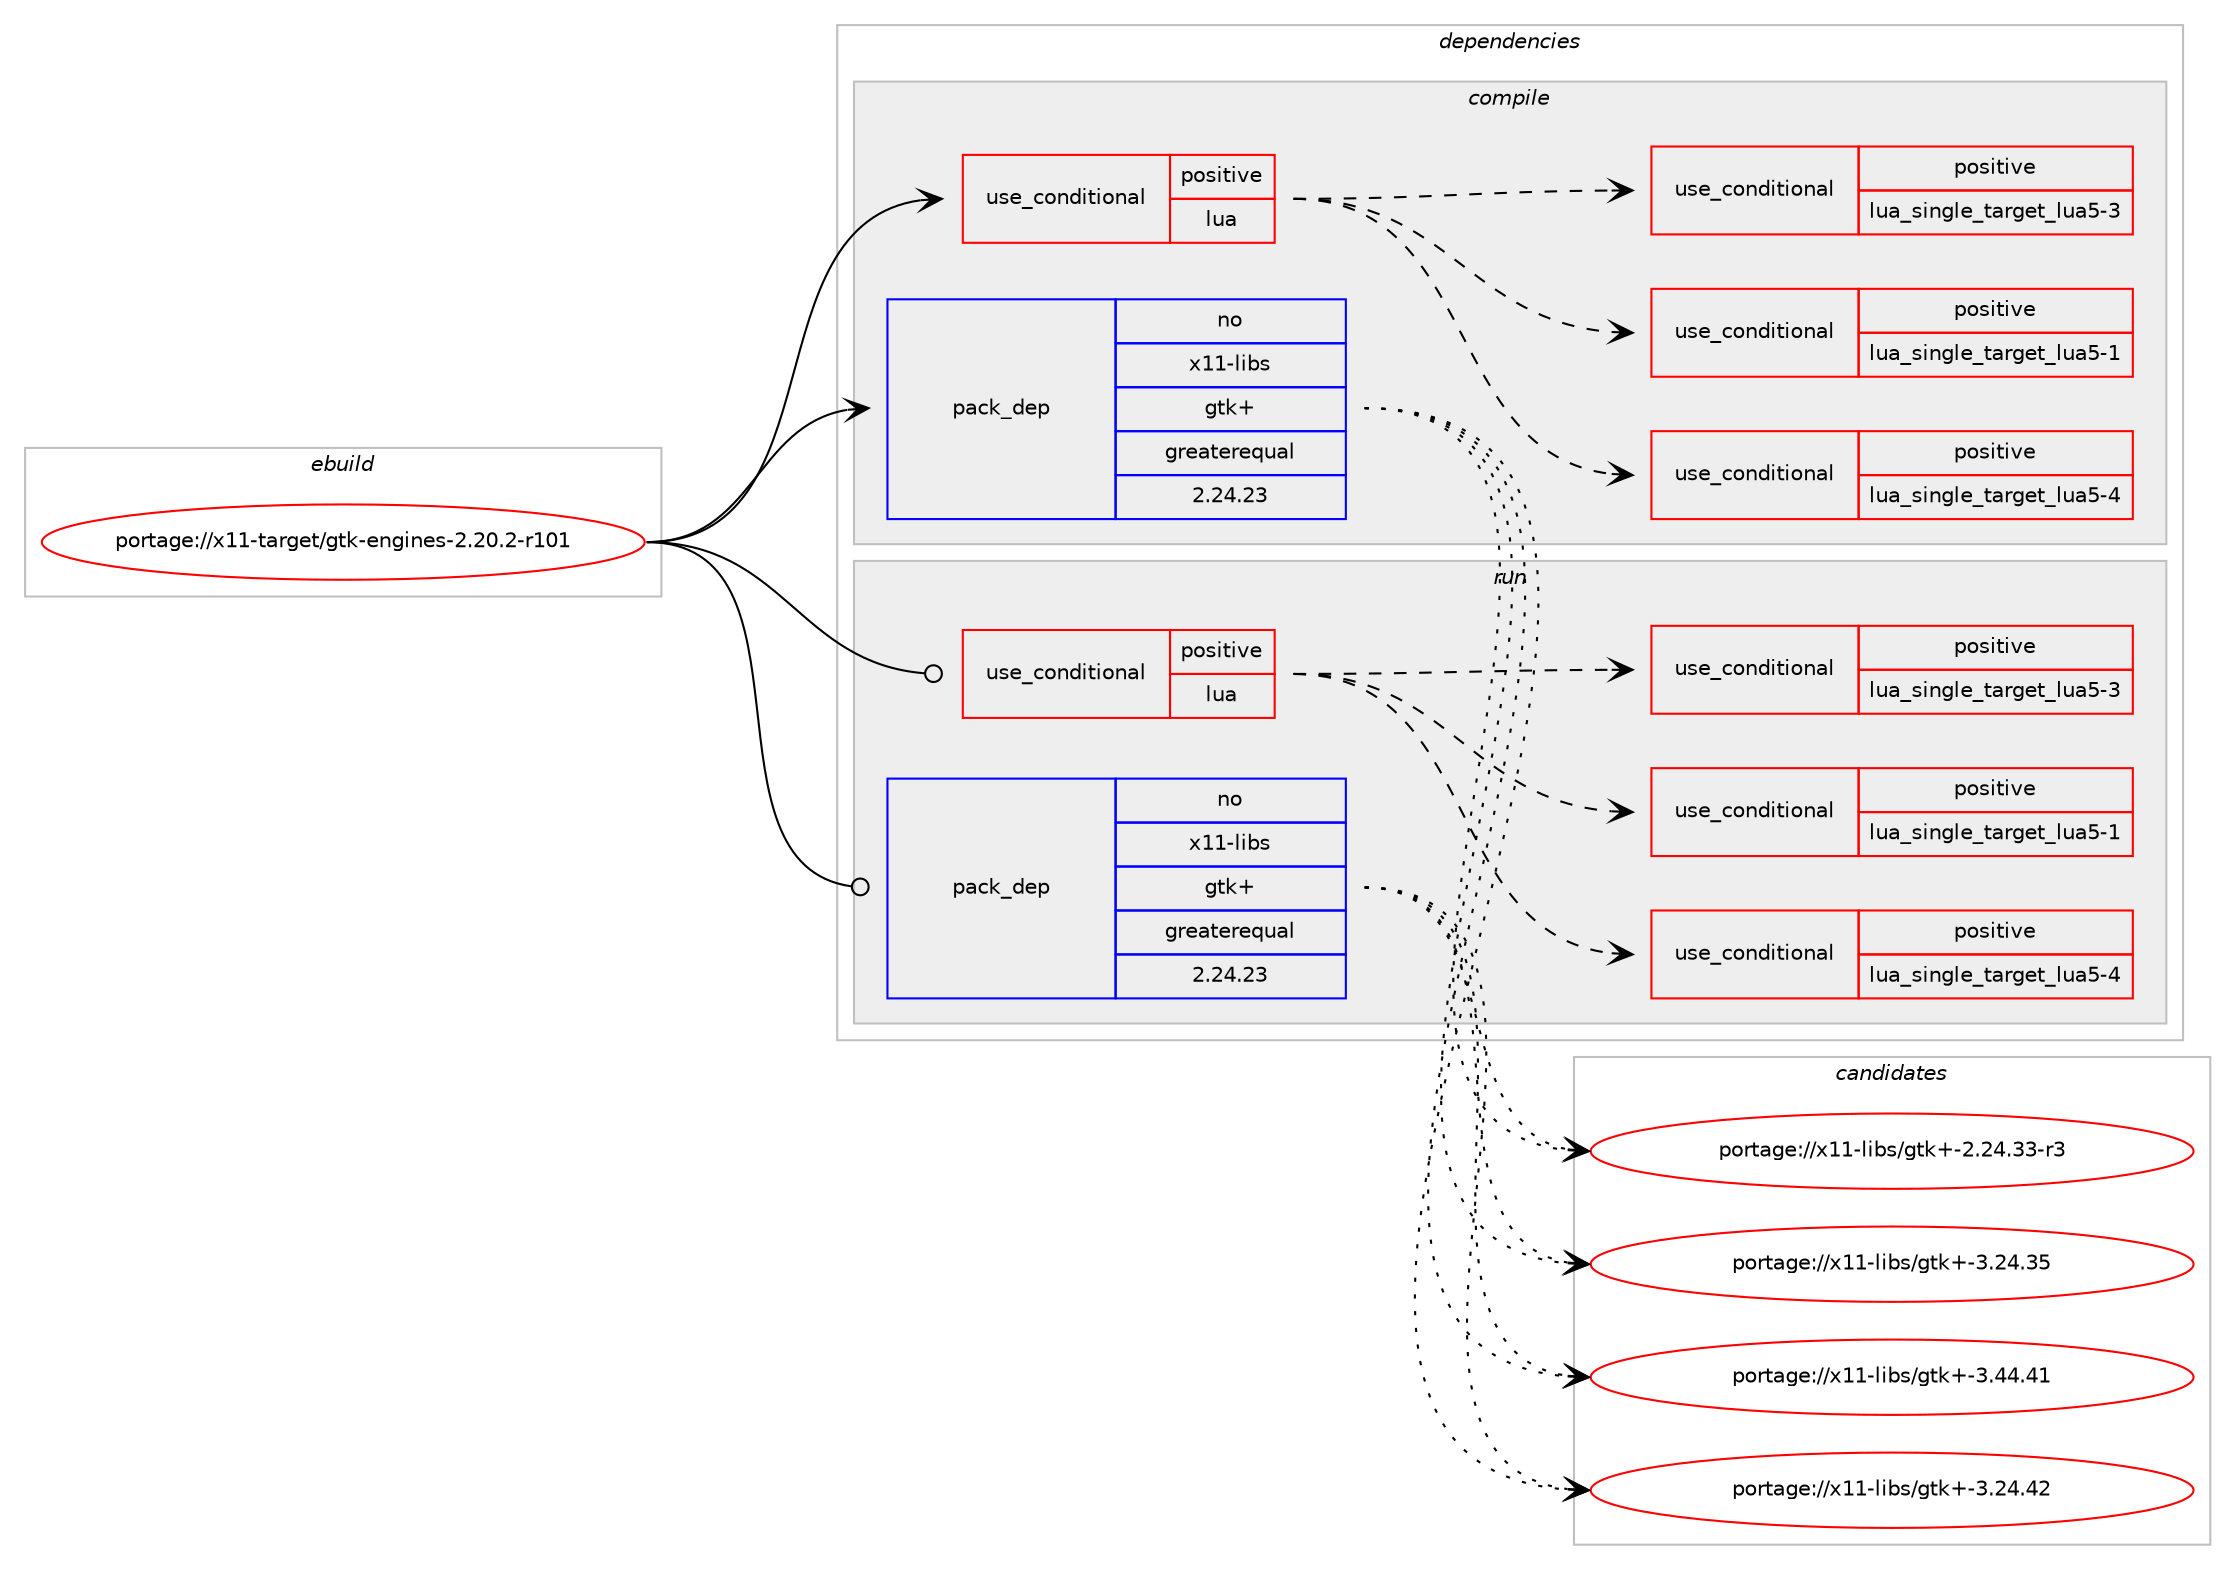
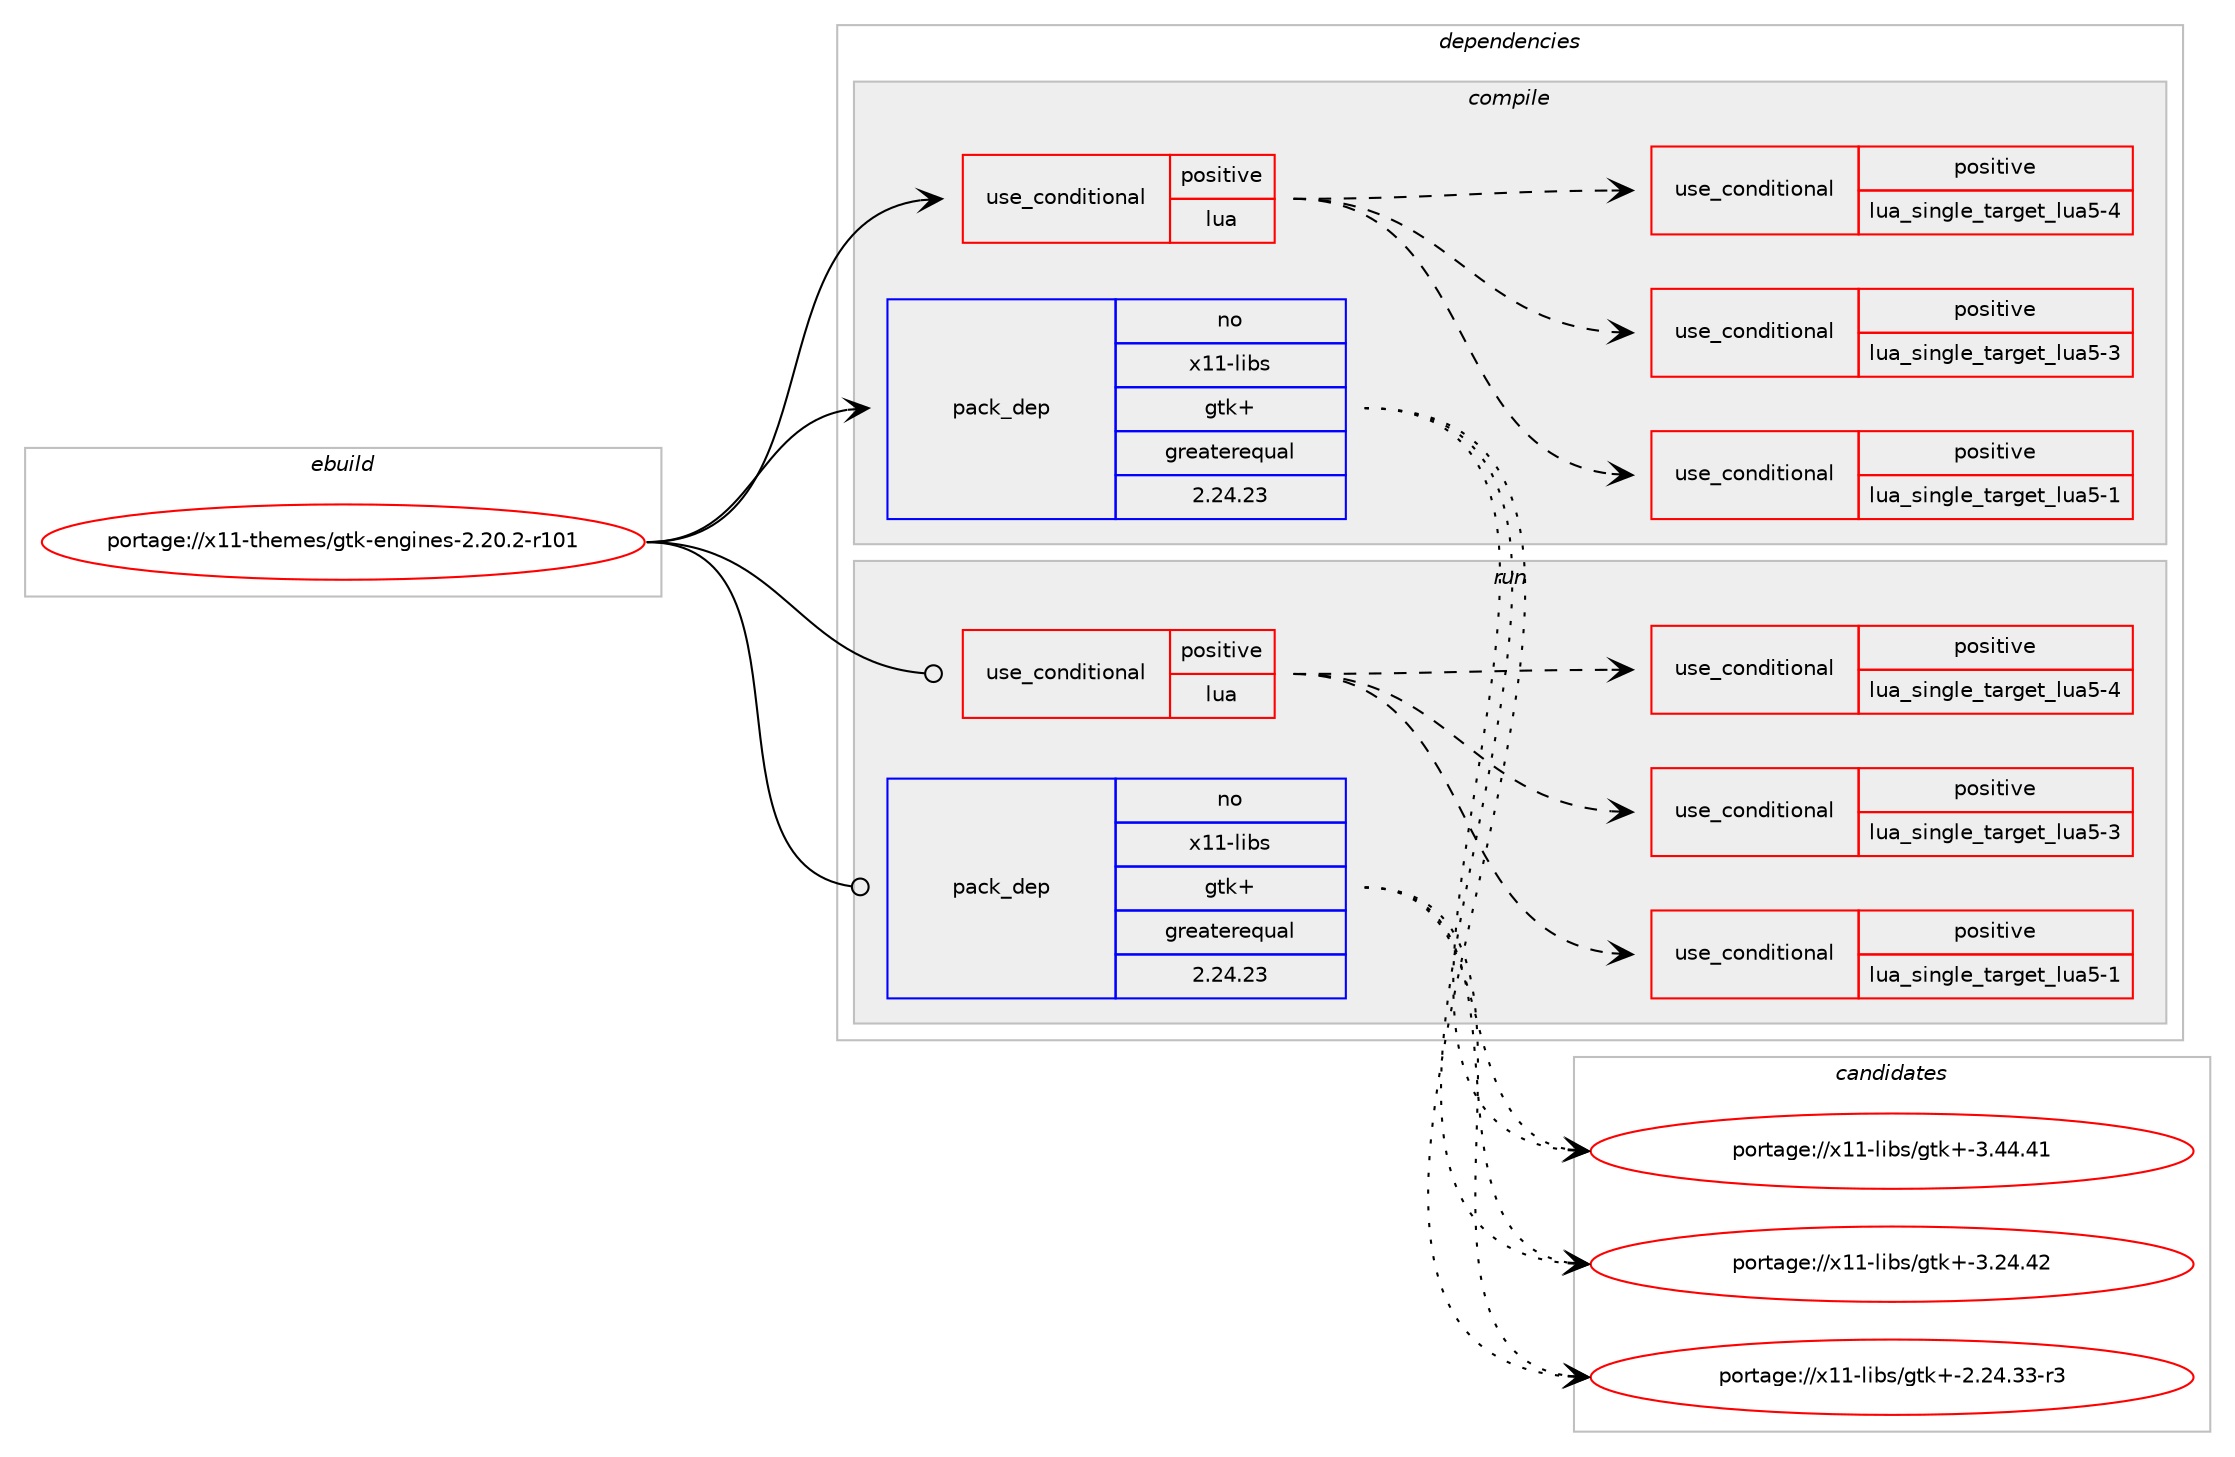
node "portage://x11-target/gtk-engines-2.20.2-r101": label "portage://x11-target/gtk-engines-2.20.2-r101" -> "portage://x11-themes/gtk-engines-2.20.2-r101"
node "portage://x11-libs/gtk+-3.24.35": removed
